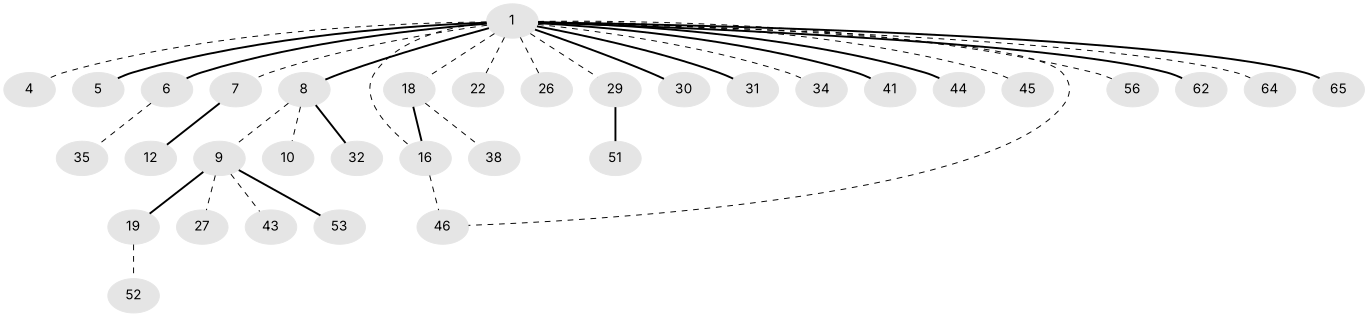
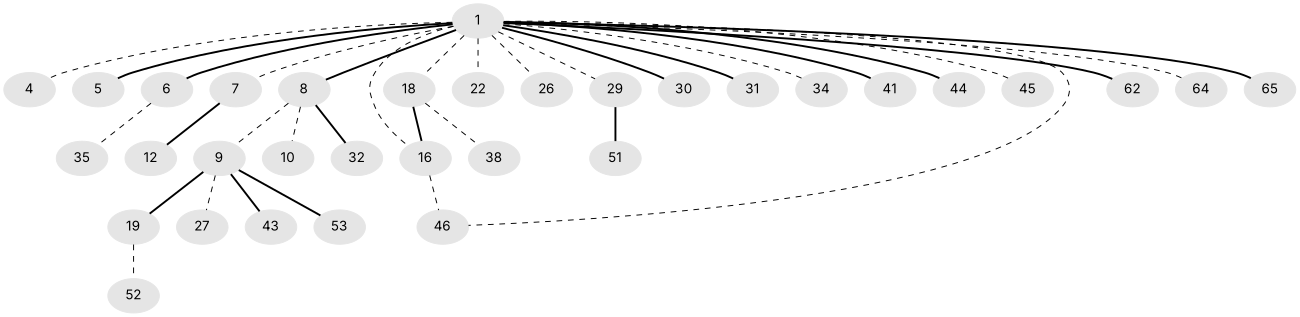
node "56": removed
edge "9" -- "43": style dashed -> bold
